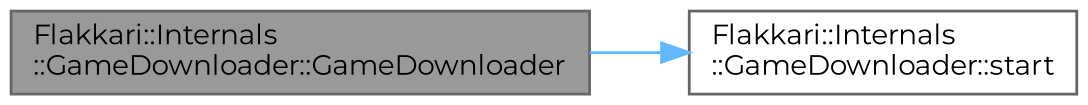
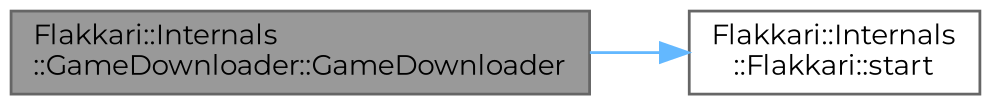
node "Flakkari::Internals ::GameDownloader::start": label "Flakkari::Internals ::GameDownloader::start" -> "Flakkari::Internals ::Flakkari::start"
